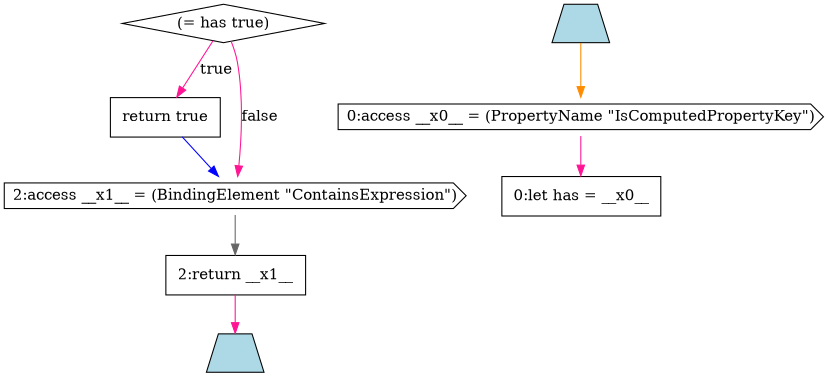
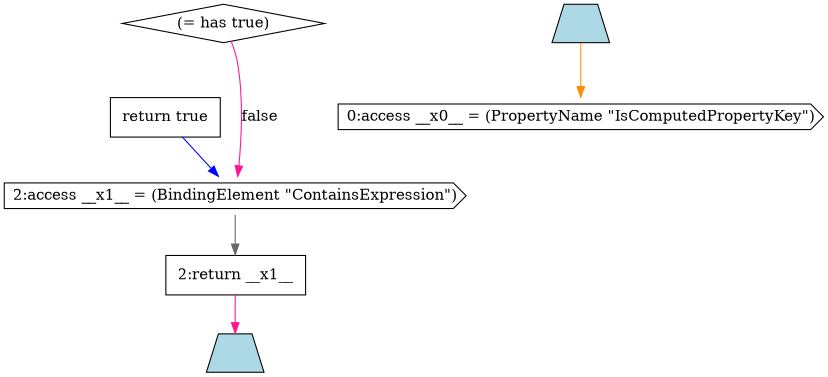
edge "(= has true)" -> "return true": removed, label "true"
node "0:let has = __x0__": removed
